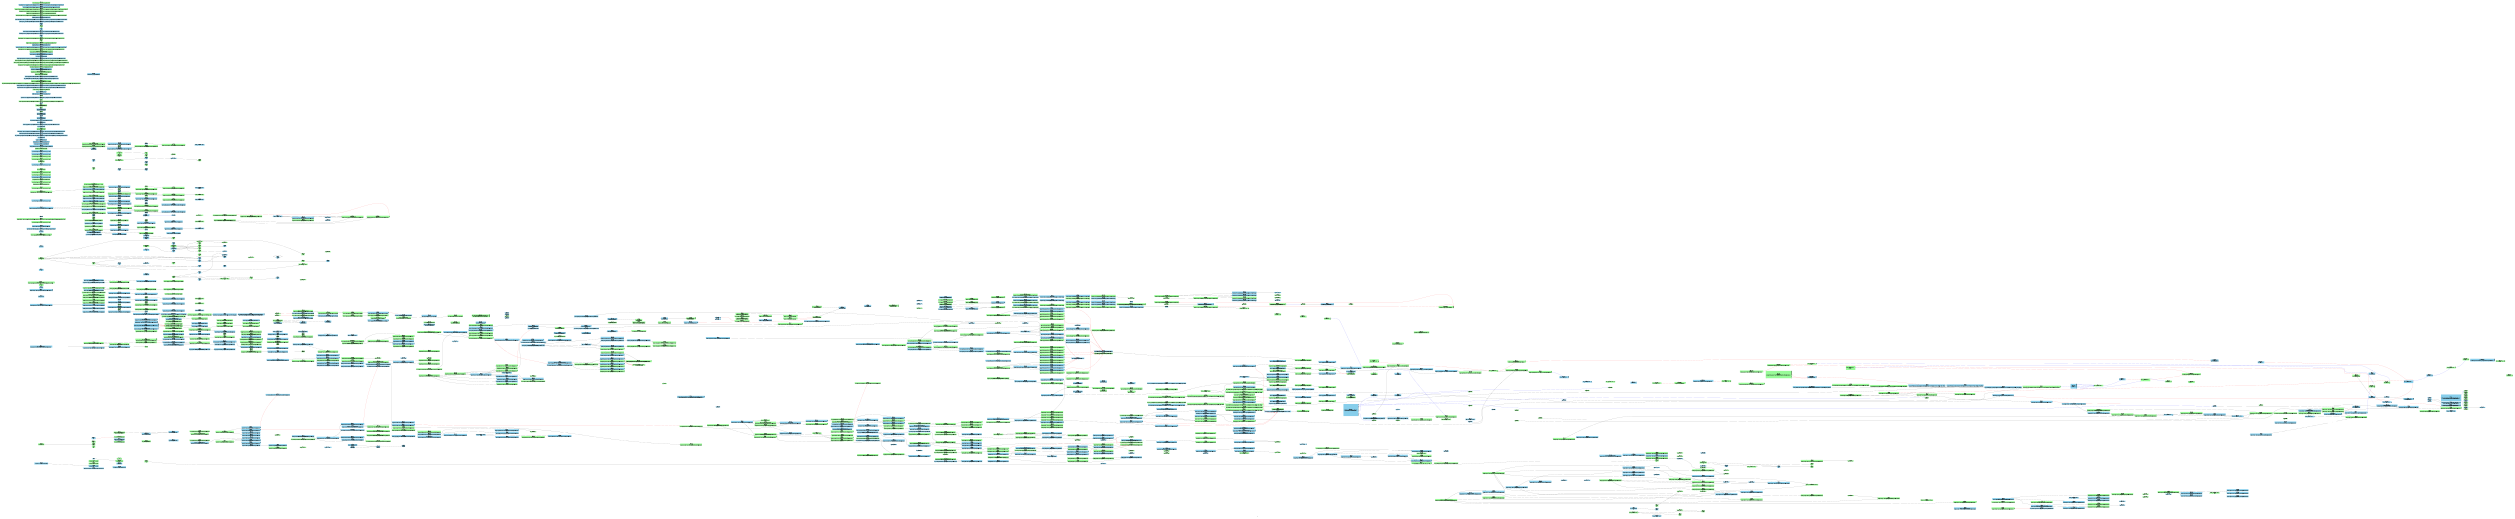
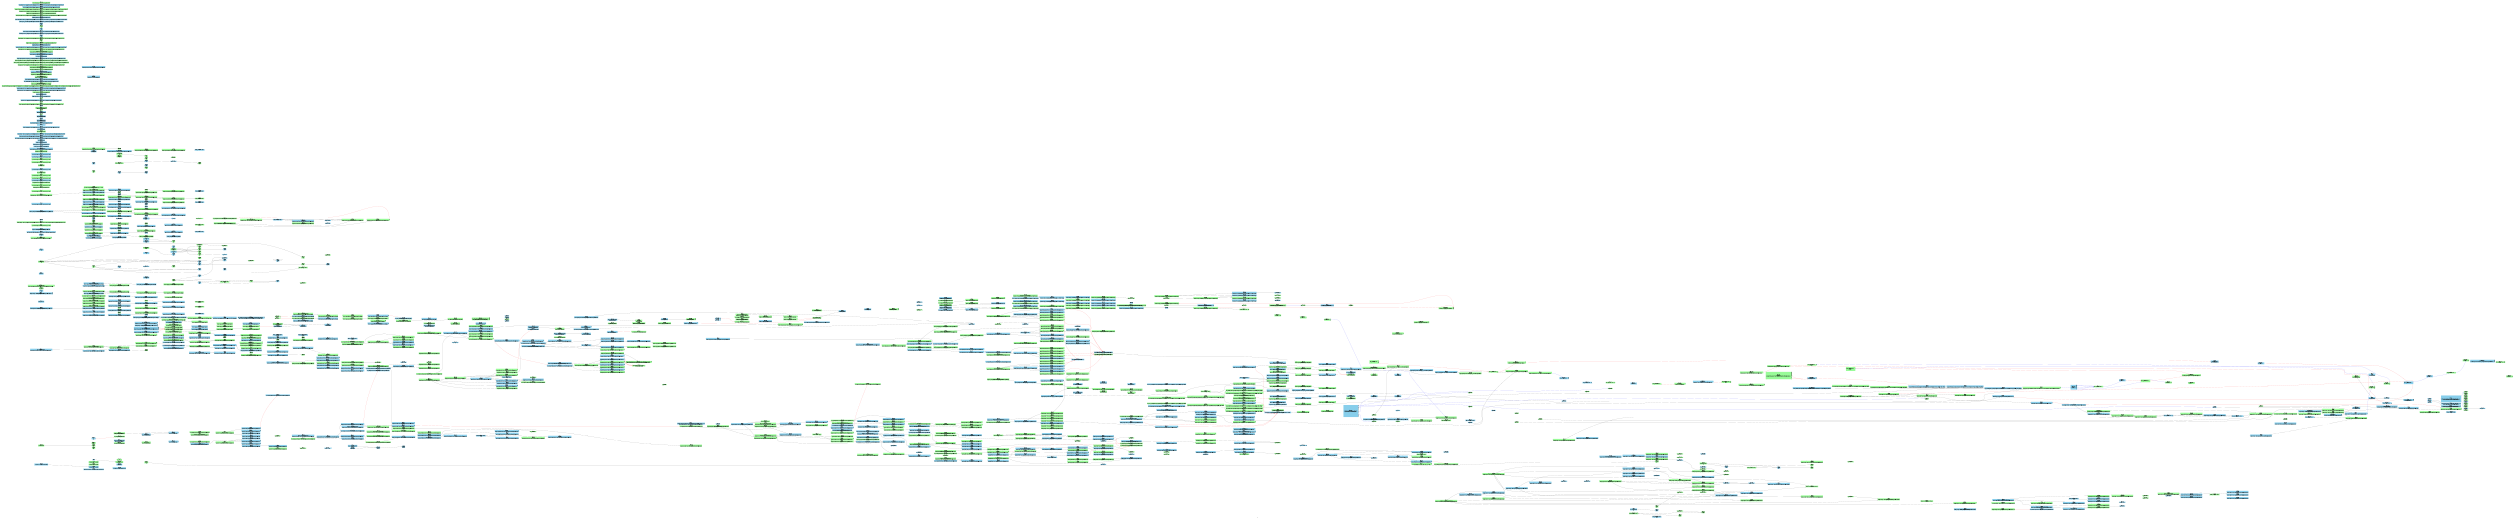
node "NodeID: 364": removed
